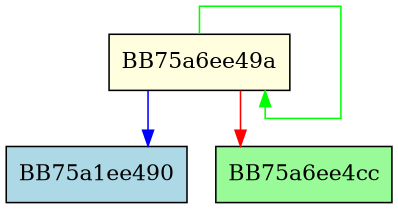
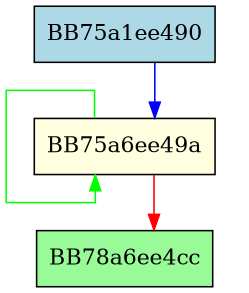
edge "BB75a6ee49a" -> "BB75a1ee490": reversed
node "BB75a6ee4cc": label "BB75a6ee4cc" -> "BB78a6ee4cc"
